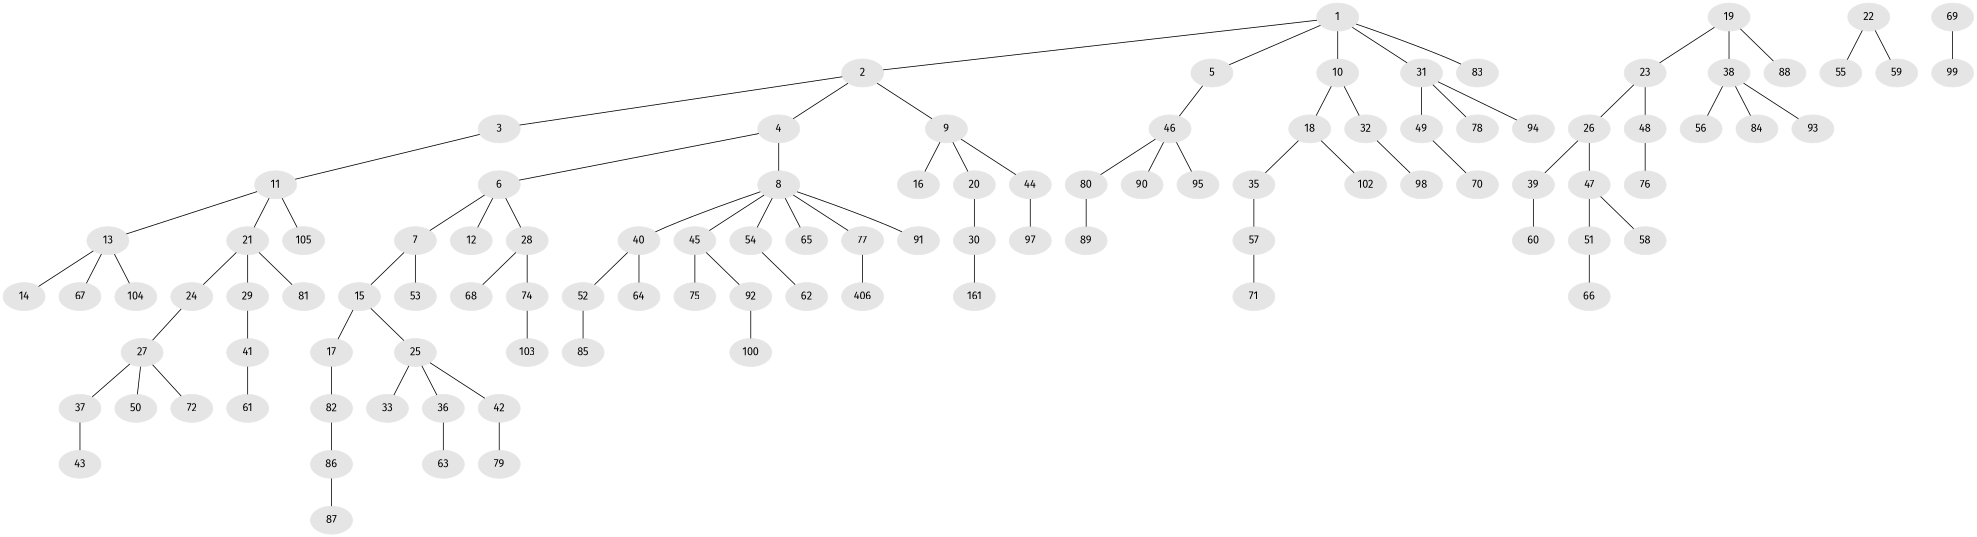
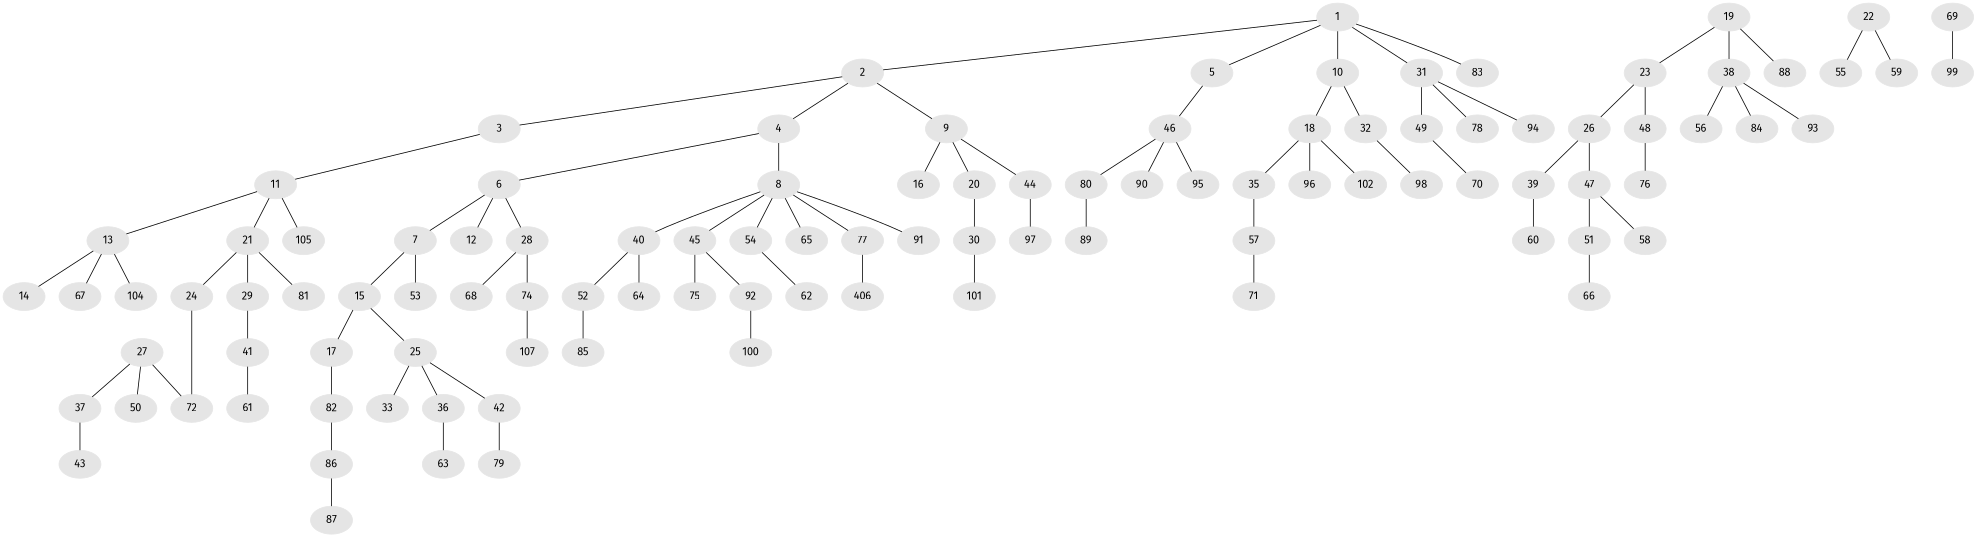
node "96": added
node "161": label "161" -> "101"
edge "24" -- "27": now "24" -- "72"
node "103": label "103" -> "107"
